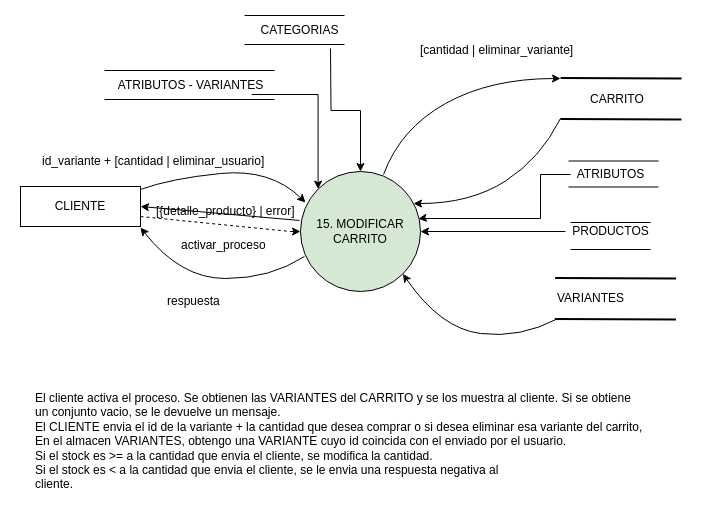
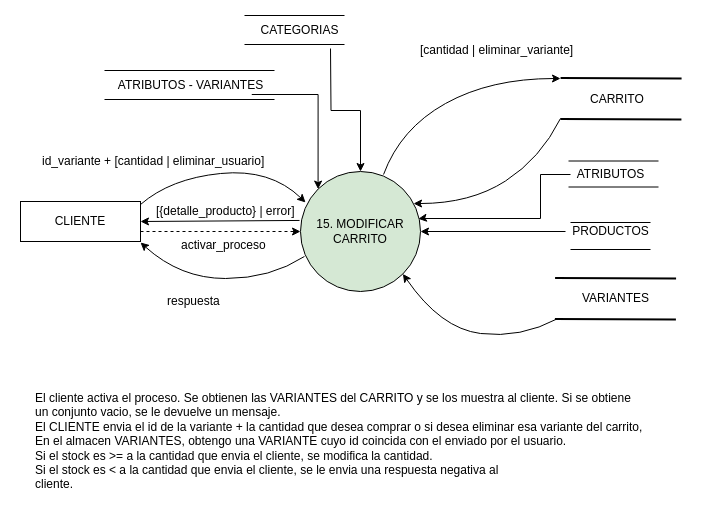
node "CLIENTE": moved (81, 207) -> (81, 222)
node "VARIANTES": moved (596, 299) -> (621, 299)
